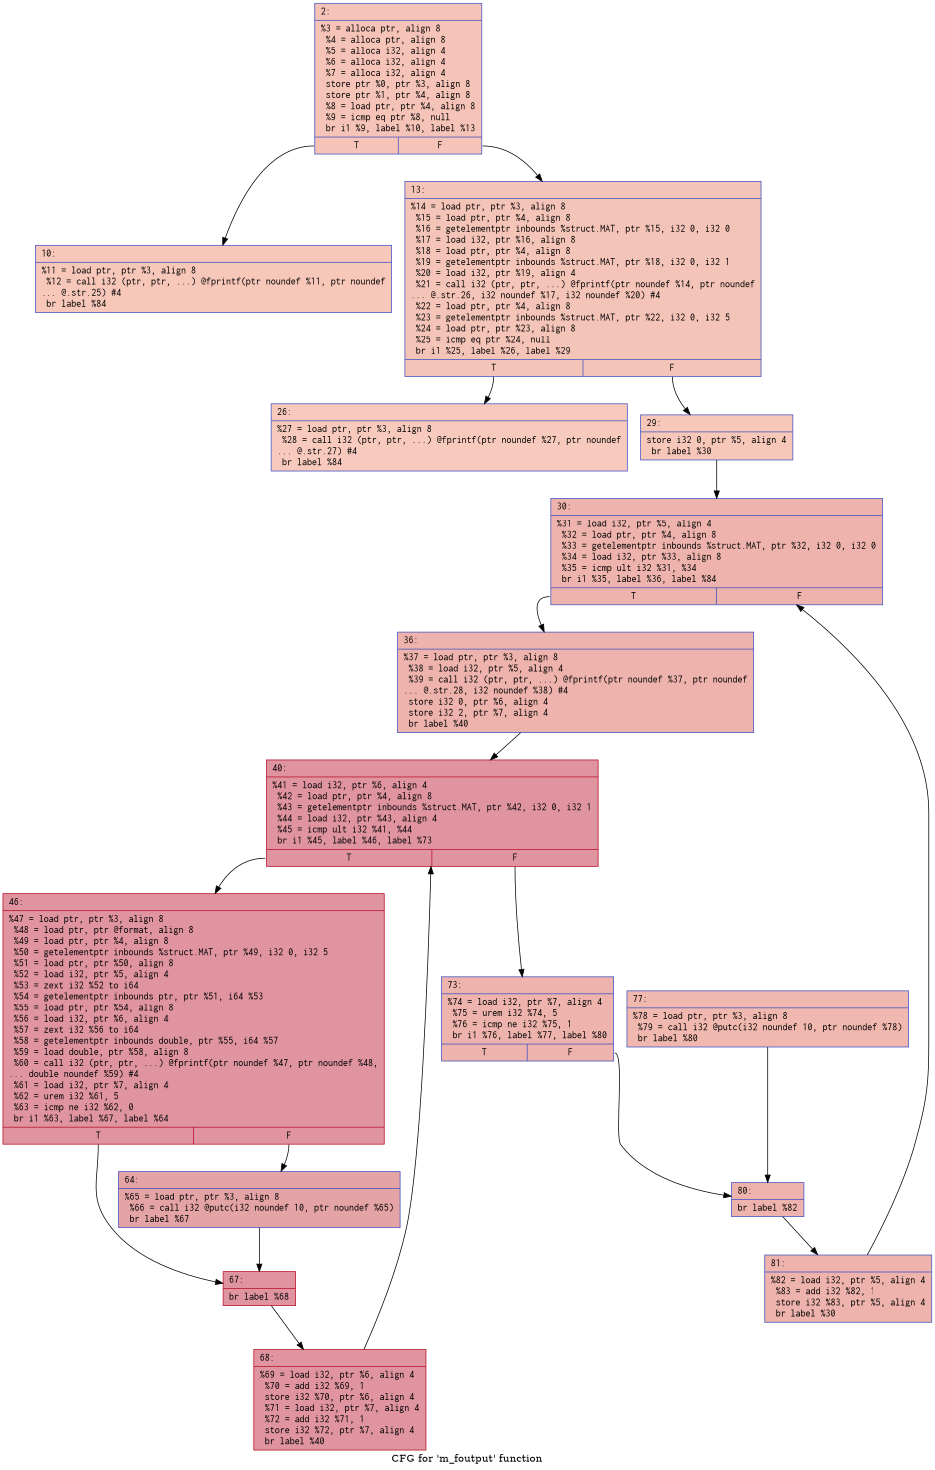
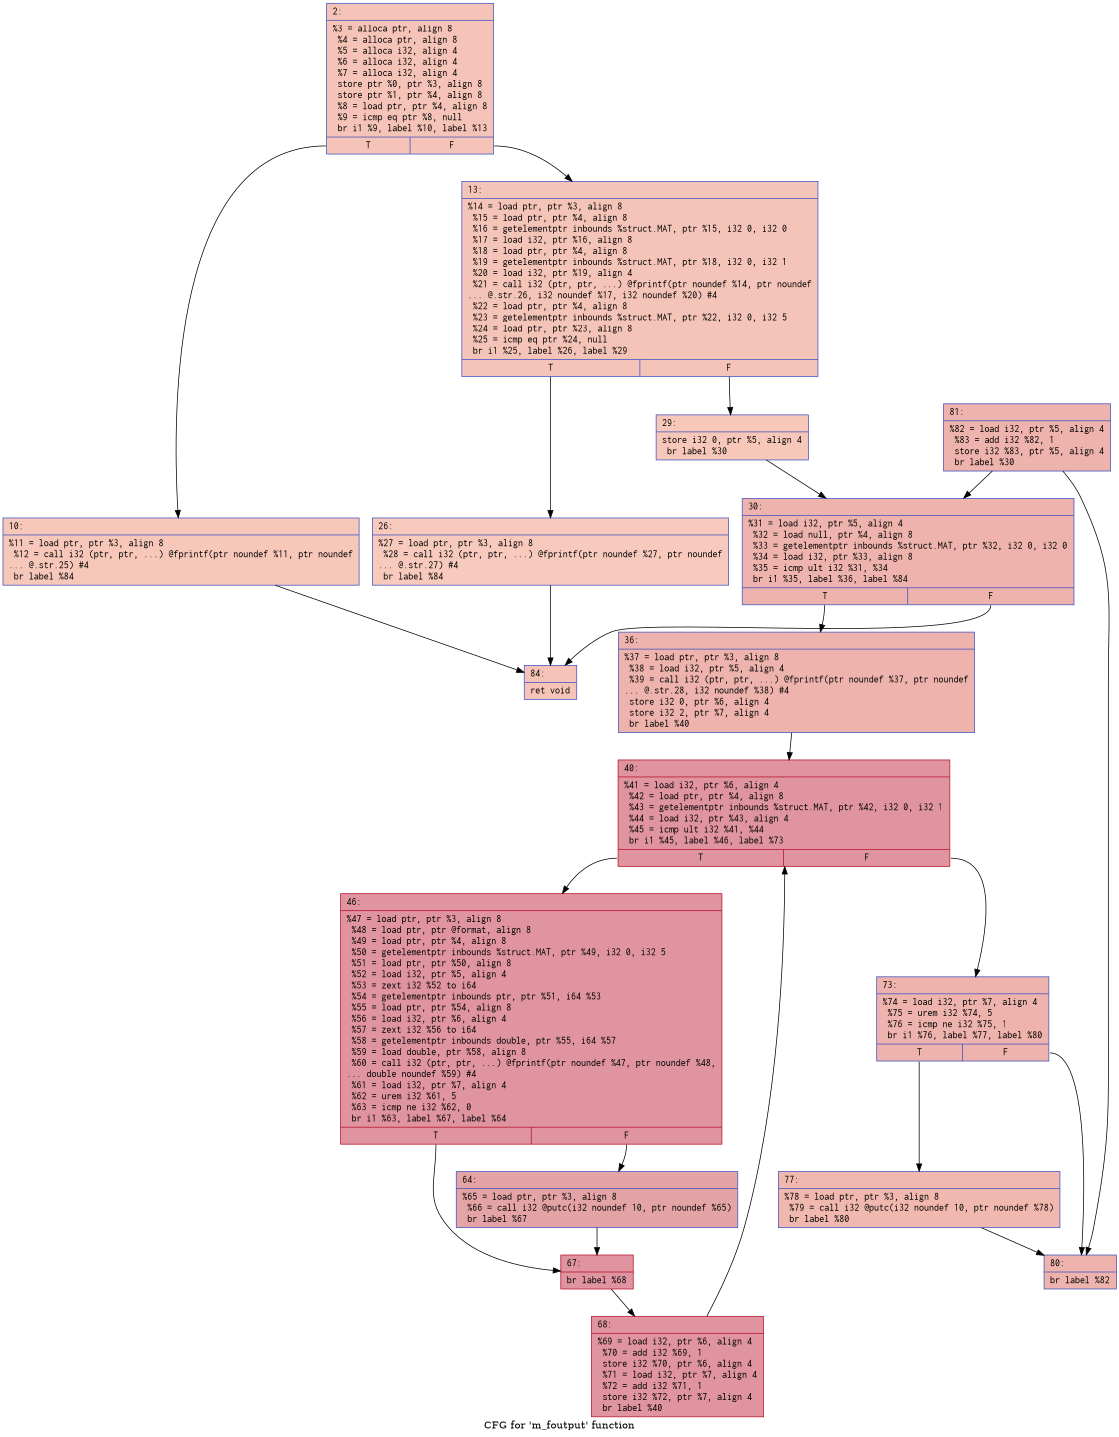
node "30:": text "%32 = load ptr, ptr %4, align 8" -> "%32 = load null, ptr %4, align 8"
node "84:": added
edge "73:" -> "77:": added
edge "80:" -> "81:": reversed
